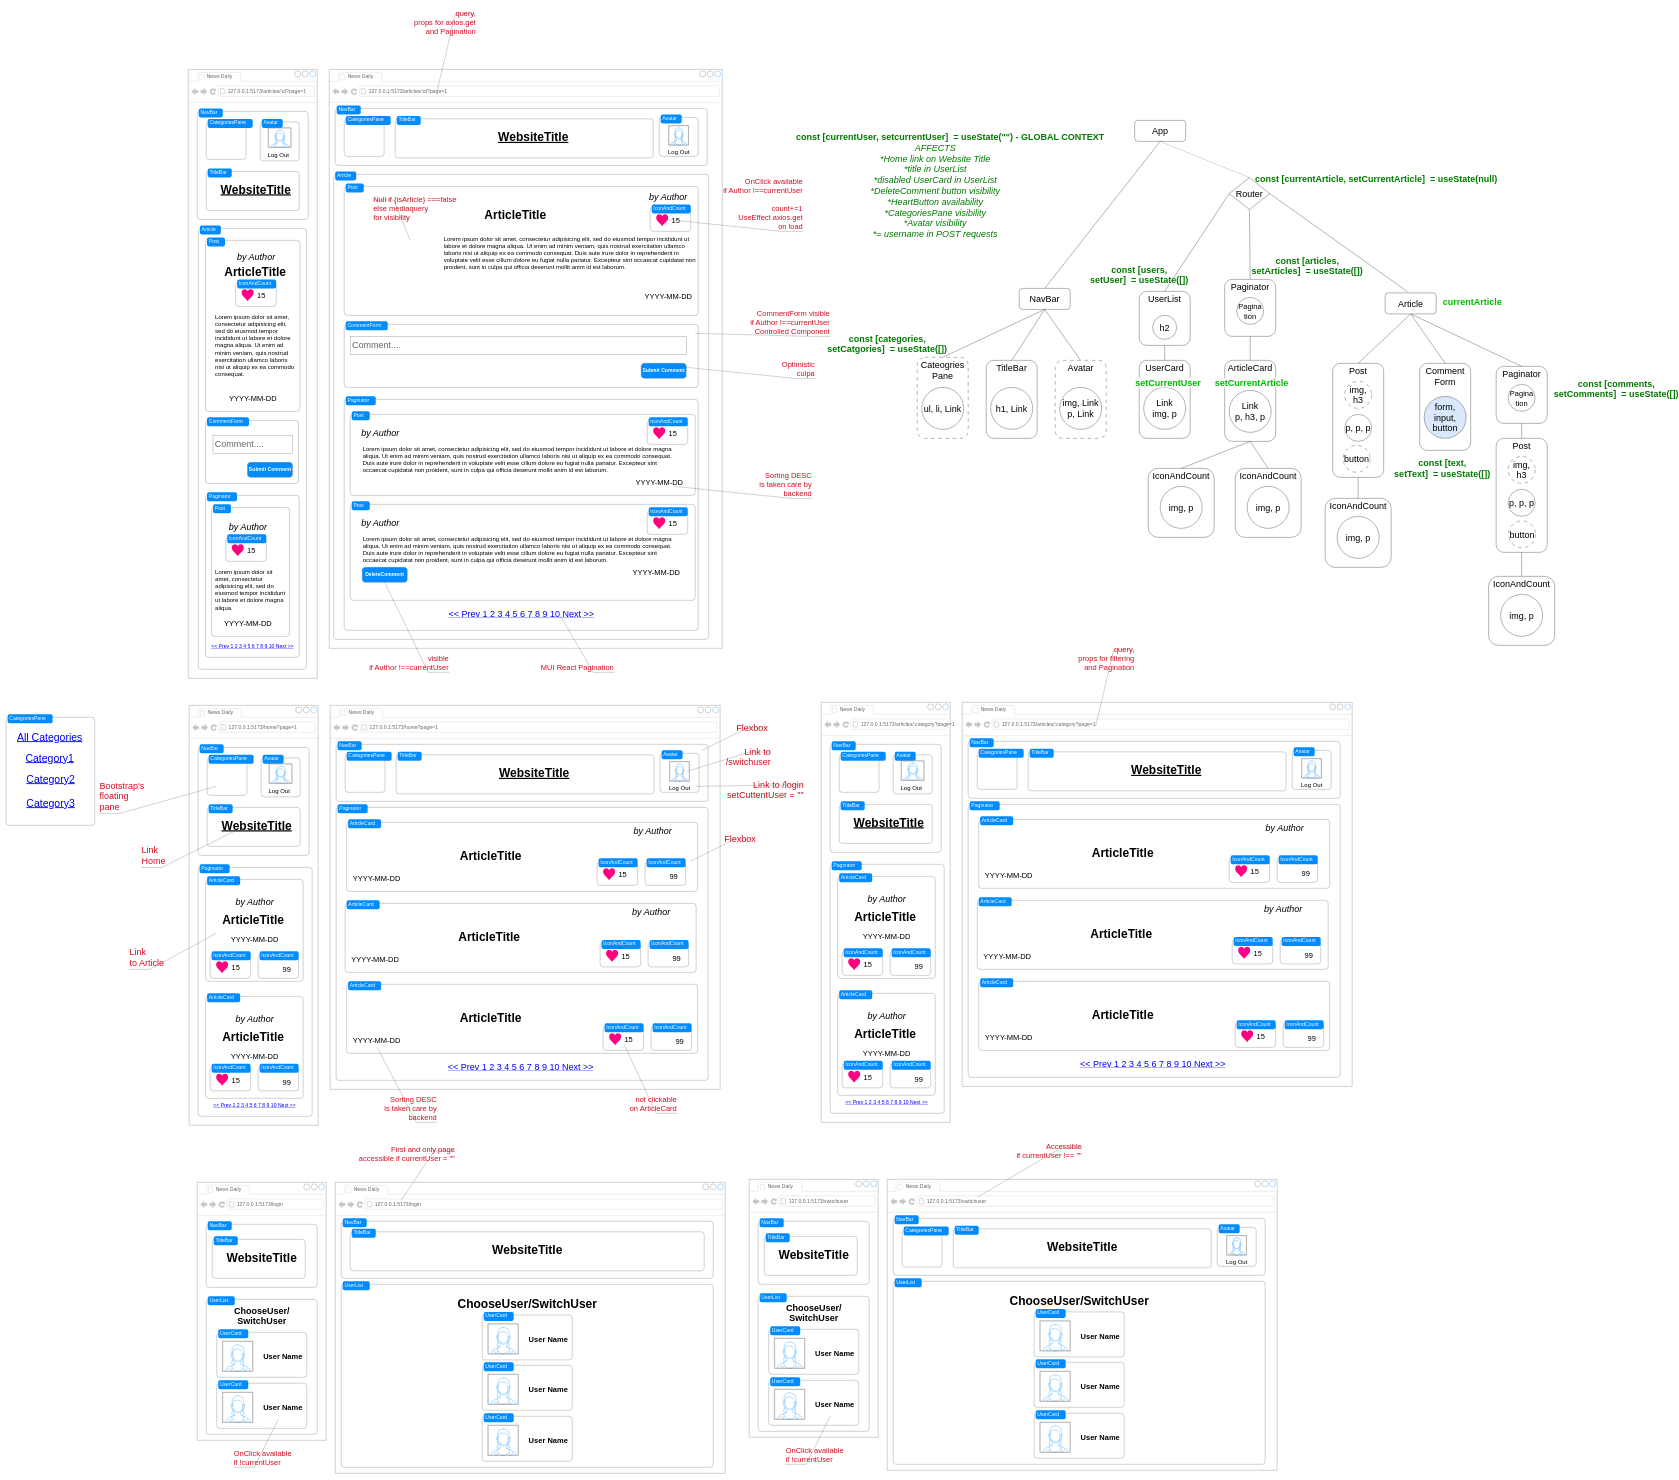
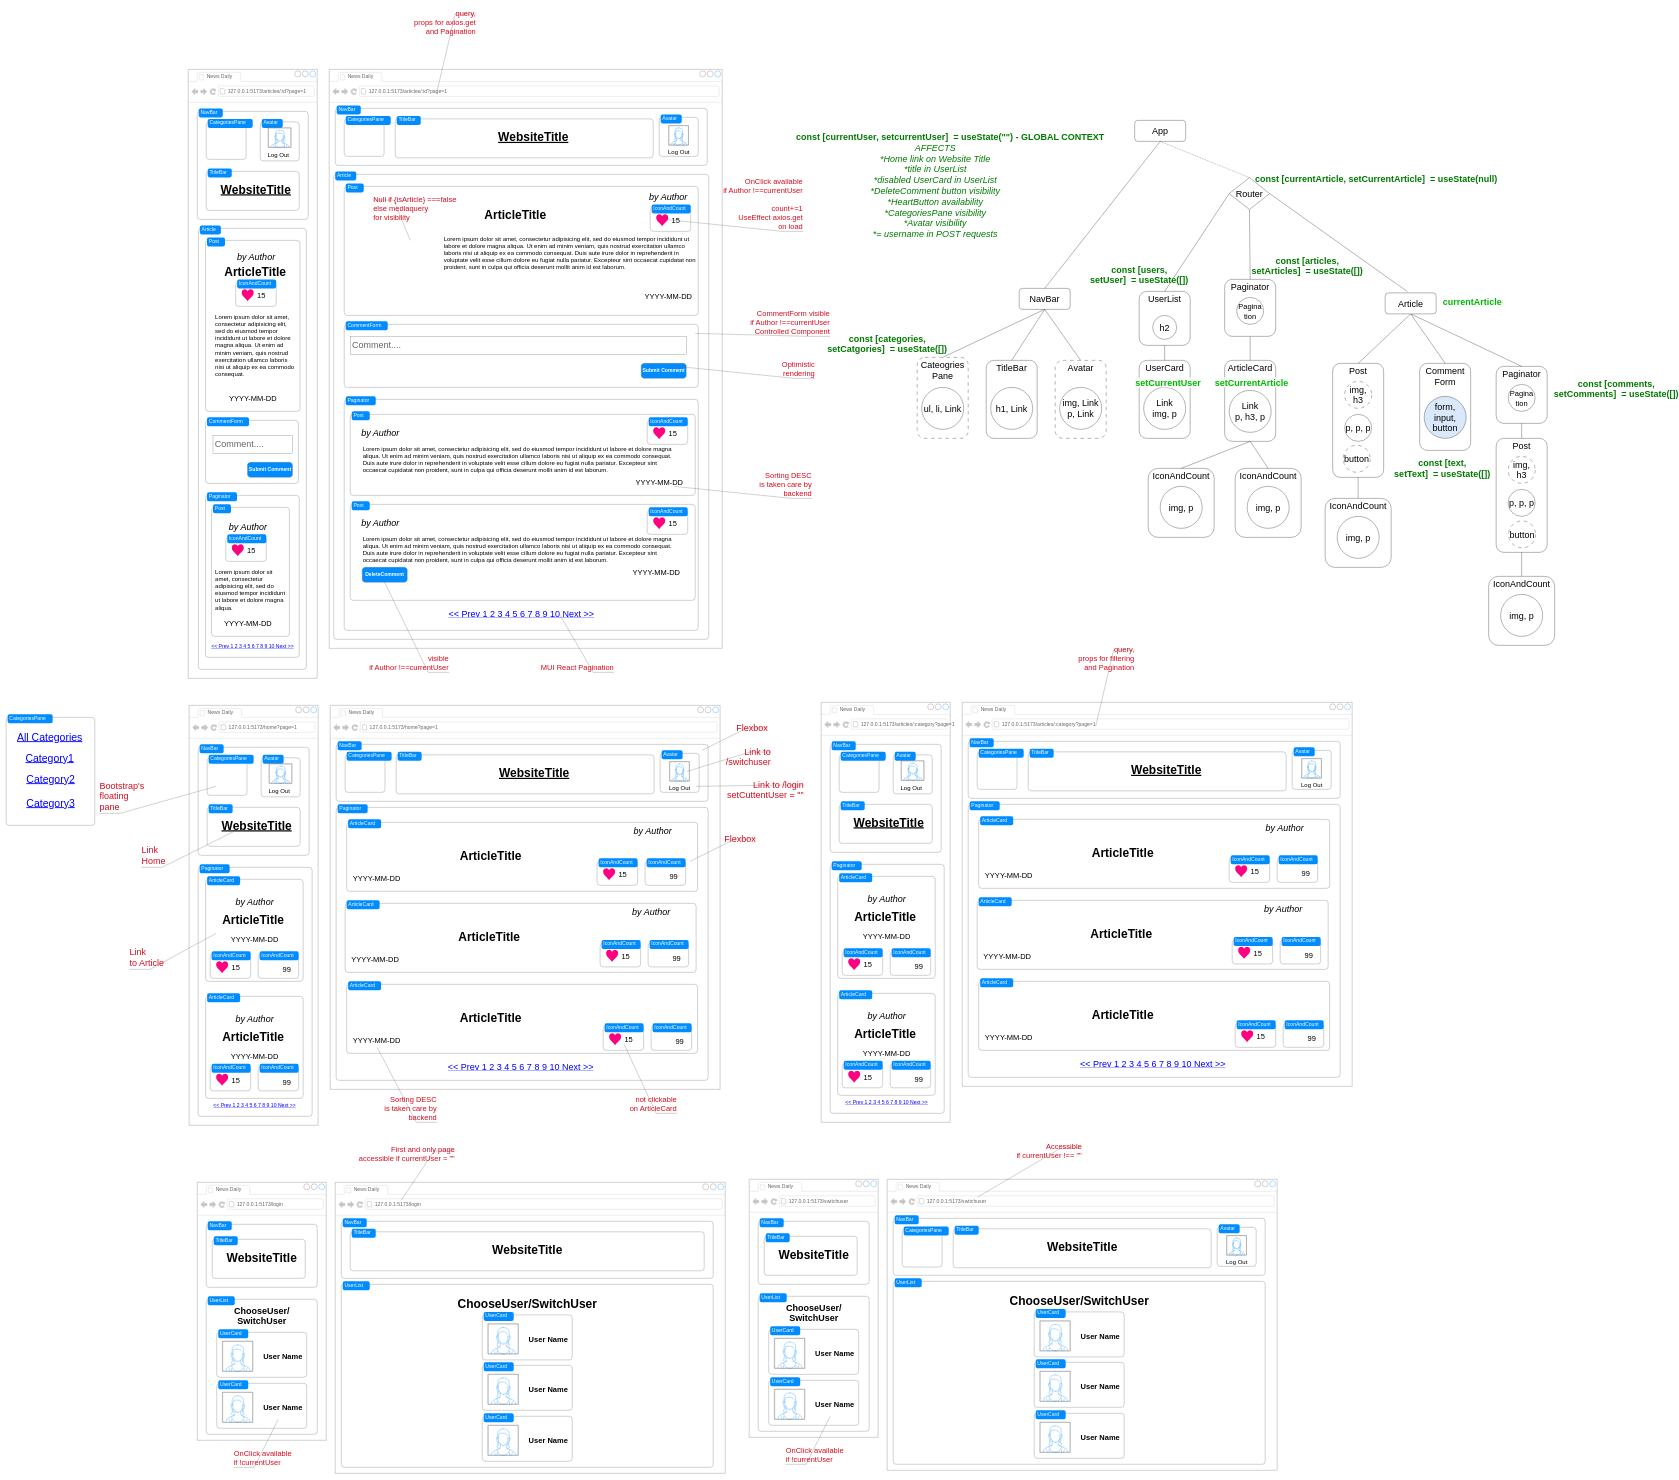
node "Optimistic culpa": label "Optimistic culpa" -> "Optimistic rendering"
